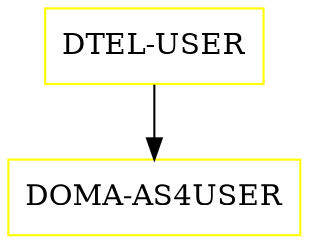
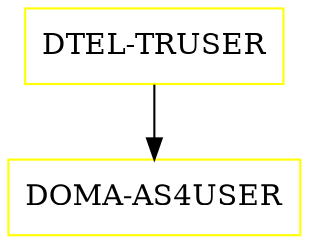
node "DTEL-USER": label "DTEL-USER" -> "DTEL-TRUSER"
